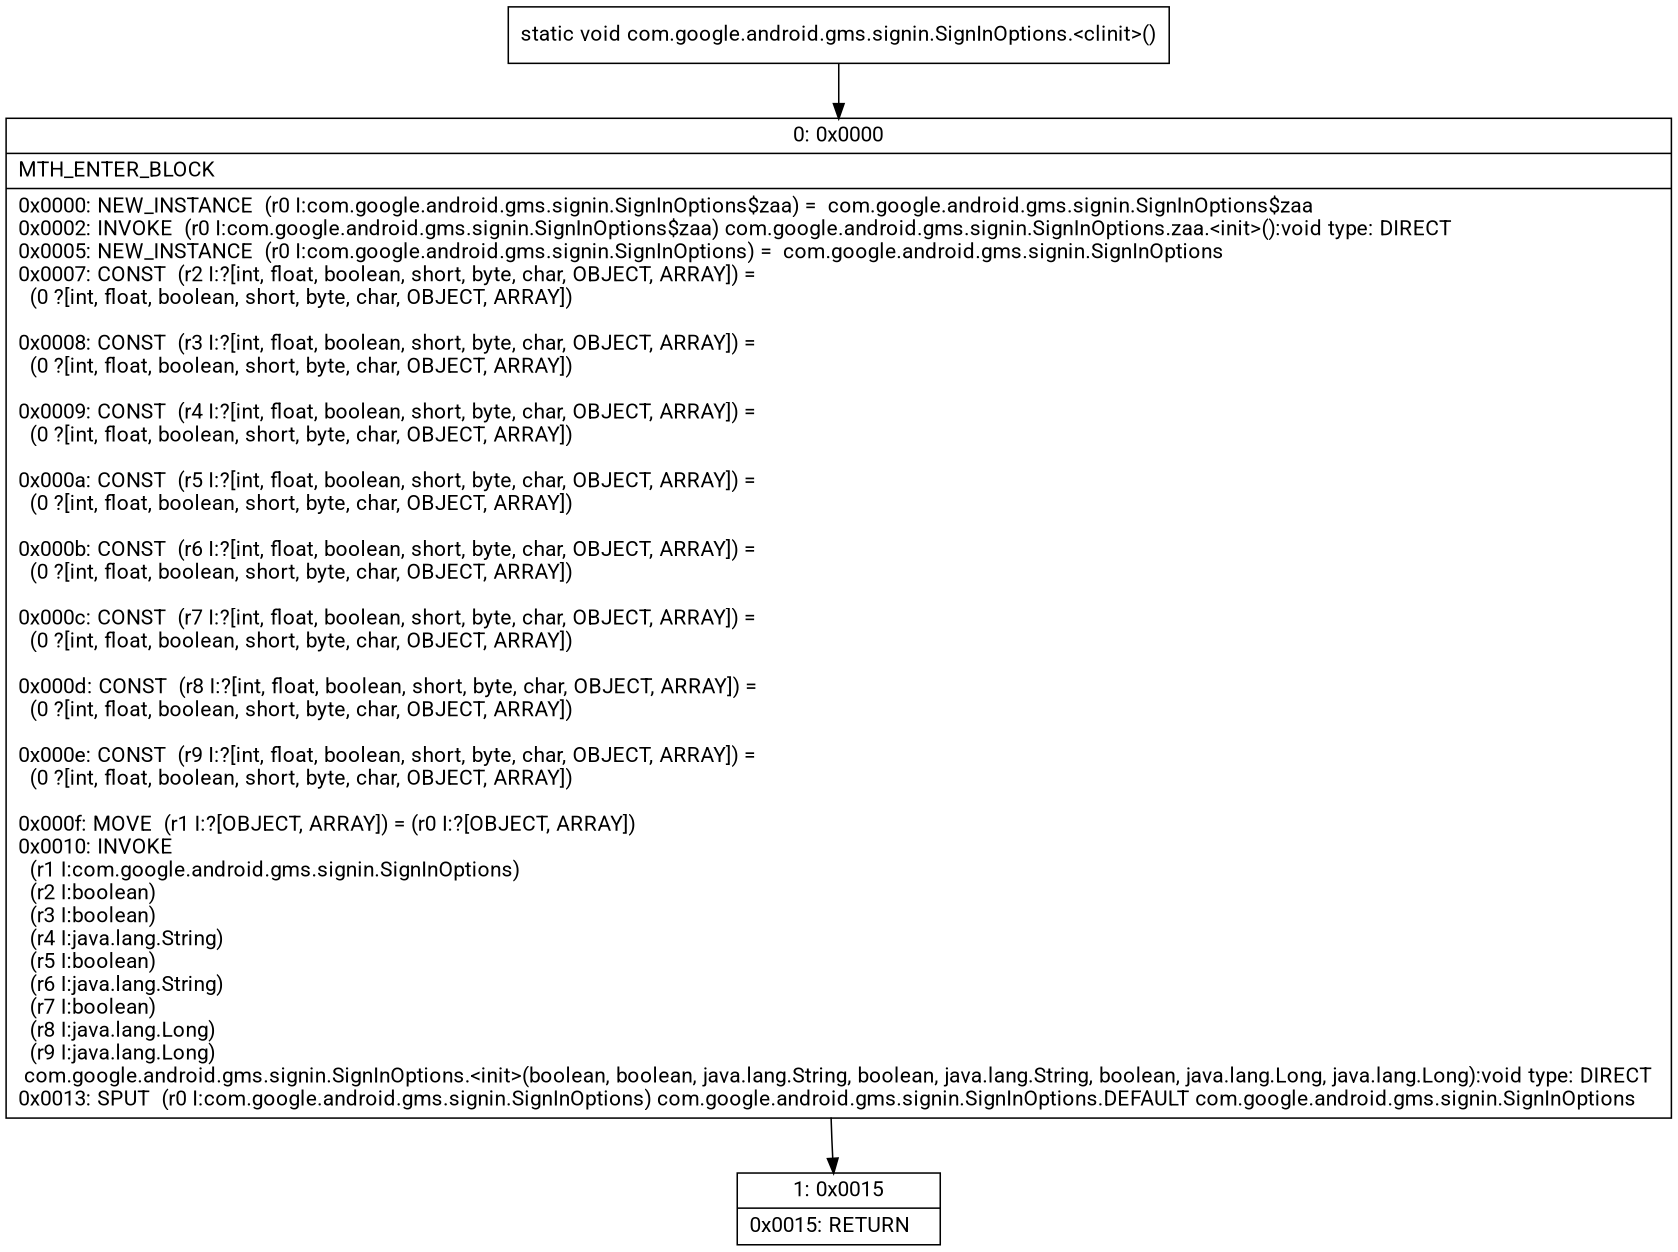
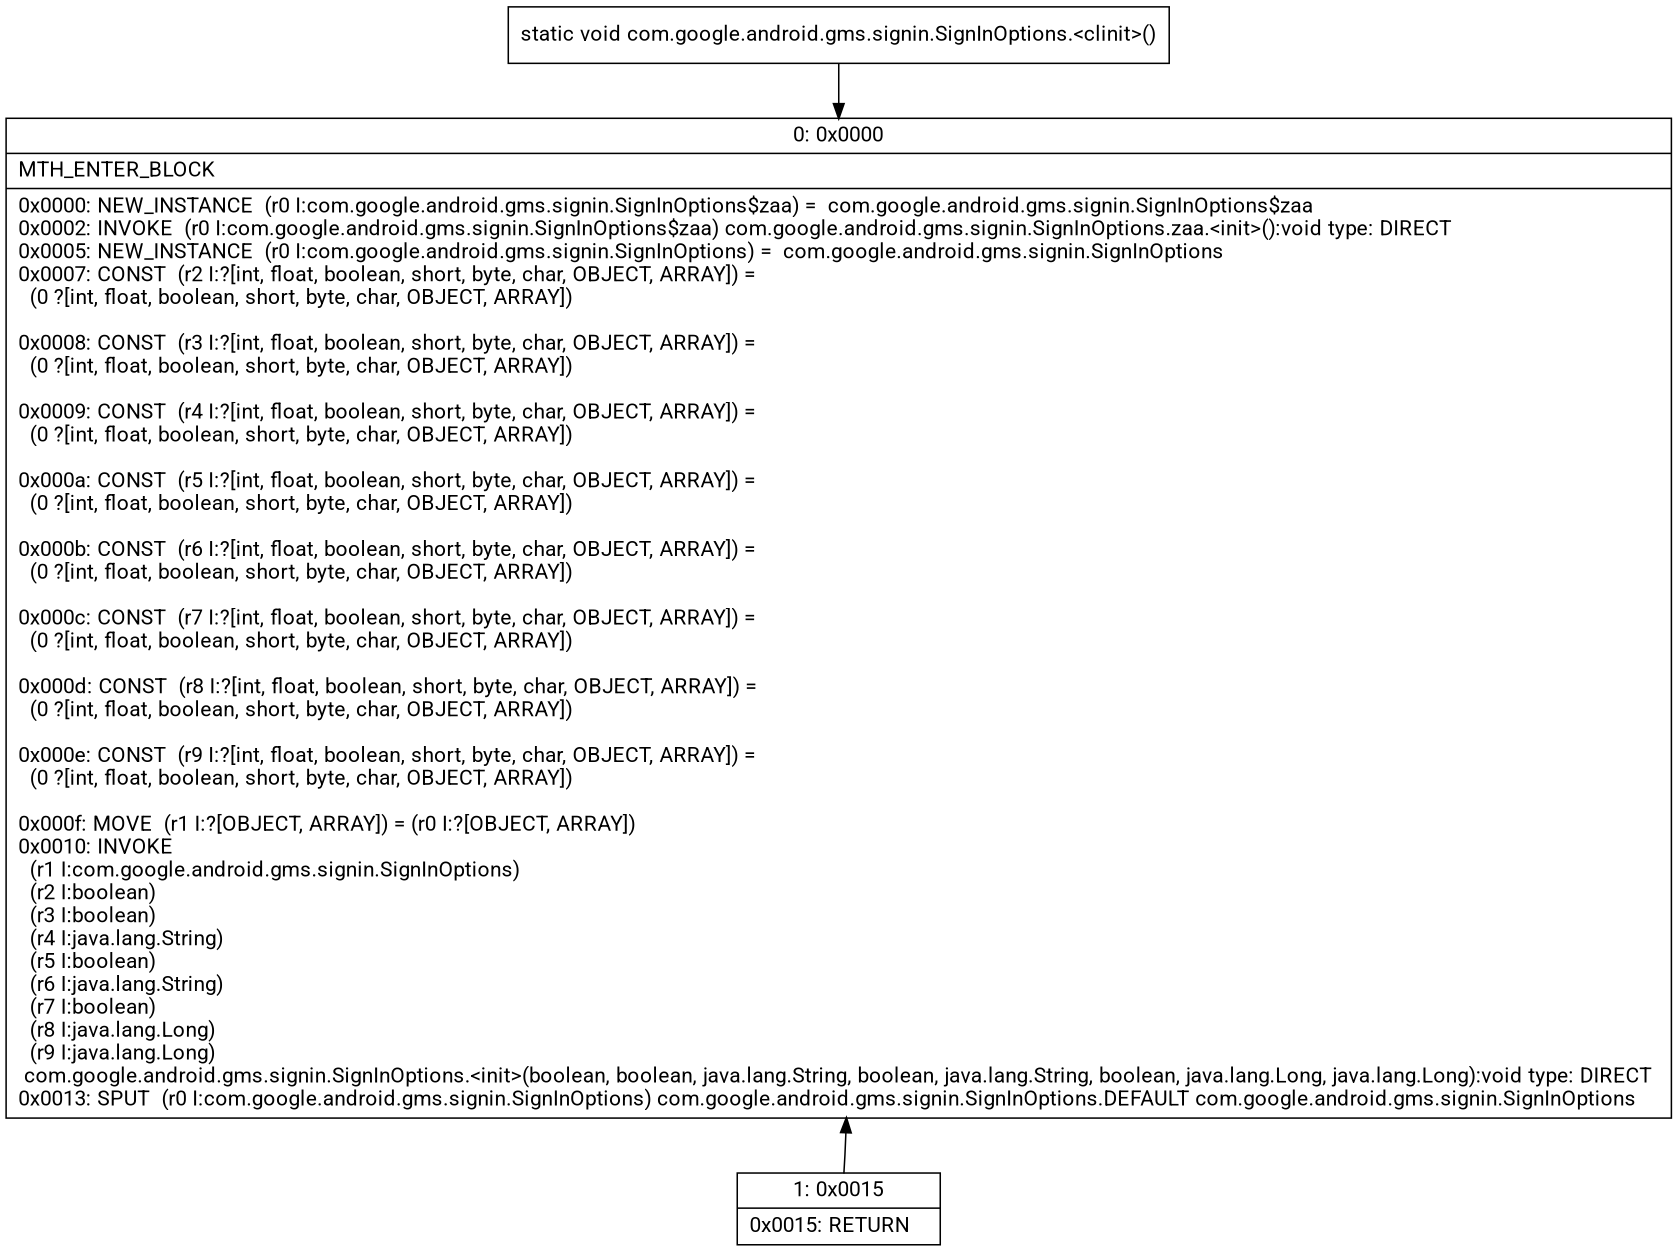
edge "0: 0x0000" -> "1: 0x0015": reversed
